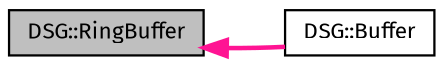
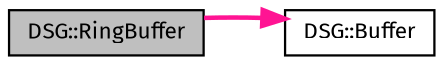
edge "DSG::Buffer" -> "DSG::RingBuffer": reversed
